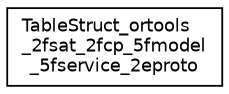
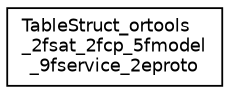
node "TableStruct_ortools _2fsat_2fcp_5fmodel _5fservice_2eproto": label "TableStruct_ortools _2fsat_2fcp_5fmodel _5fservice_2eproto" -> "TableStruct_ortools _2fsat_2fcp_5fmodel _9fservice_2eproto"
